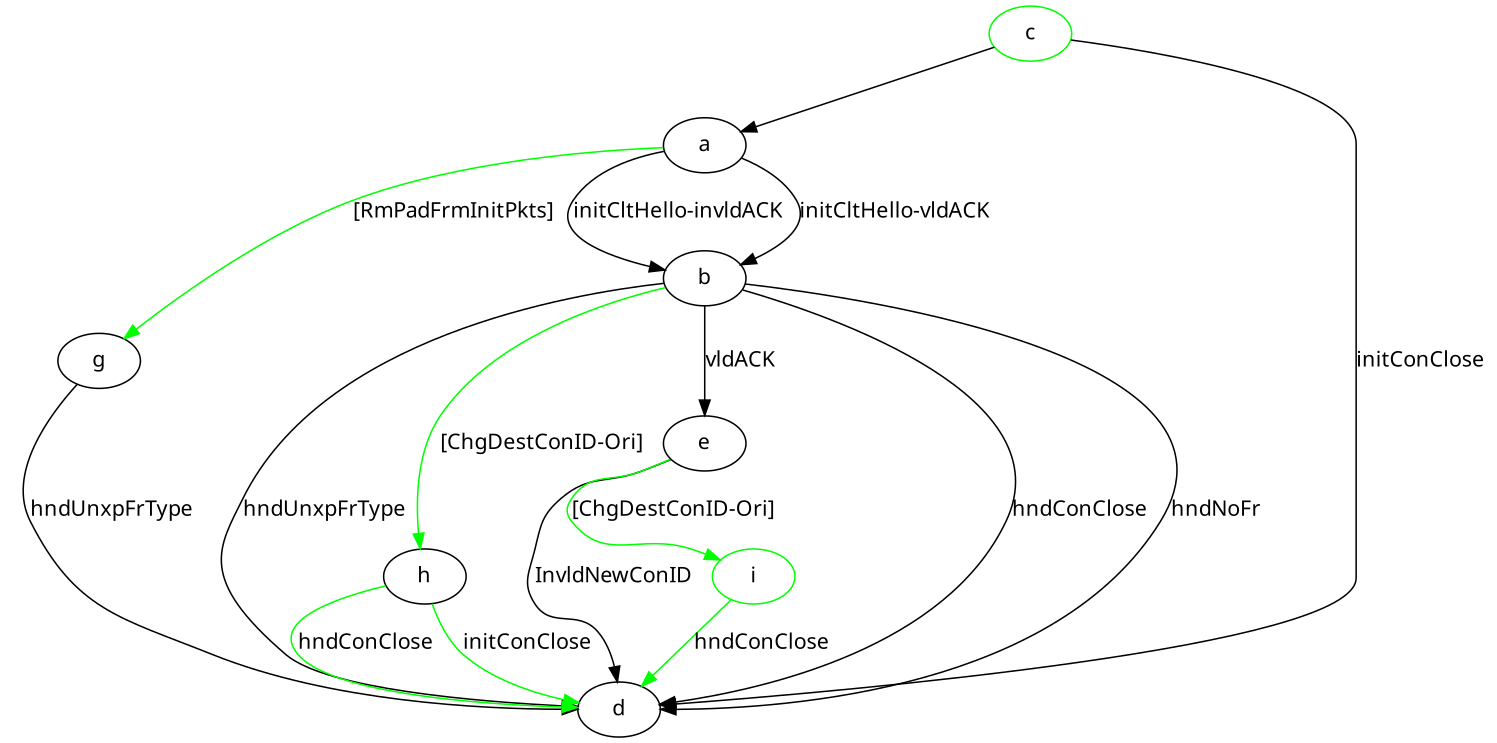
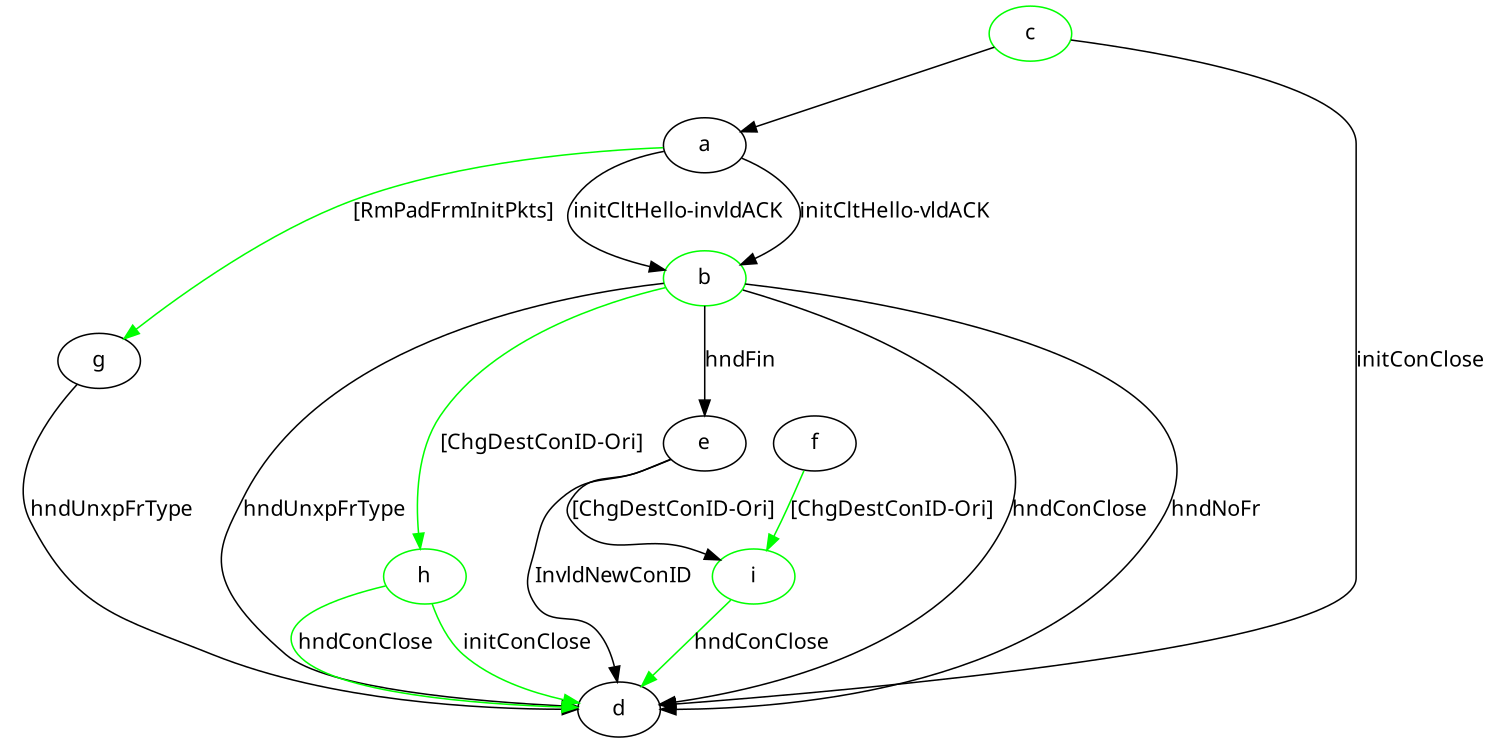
node "b": color black -> green
edge "b" -> "e": label "vldACK " -> "hndFin "
node "f": added
edge "e" -> "i": color green -> black
node "h": color black -> green
